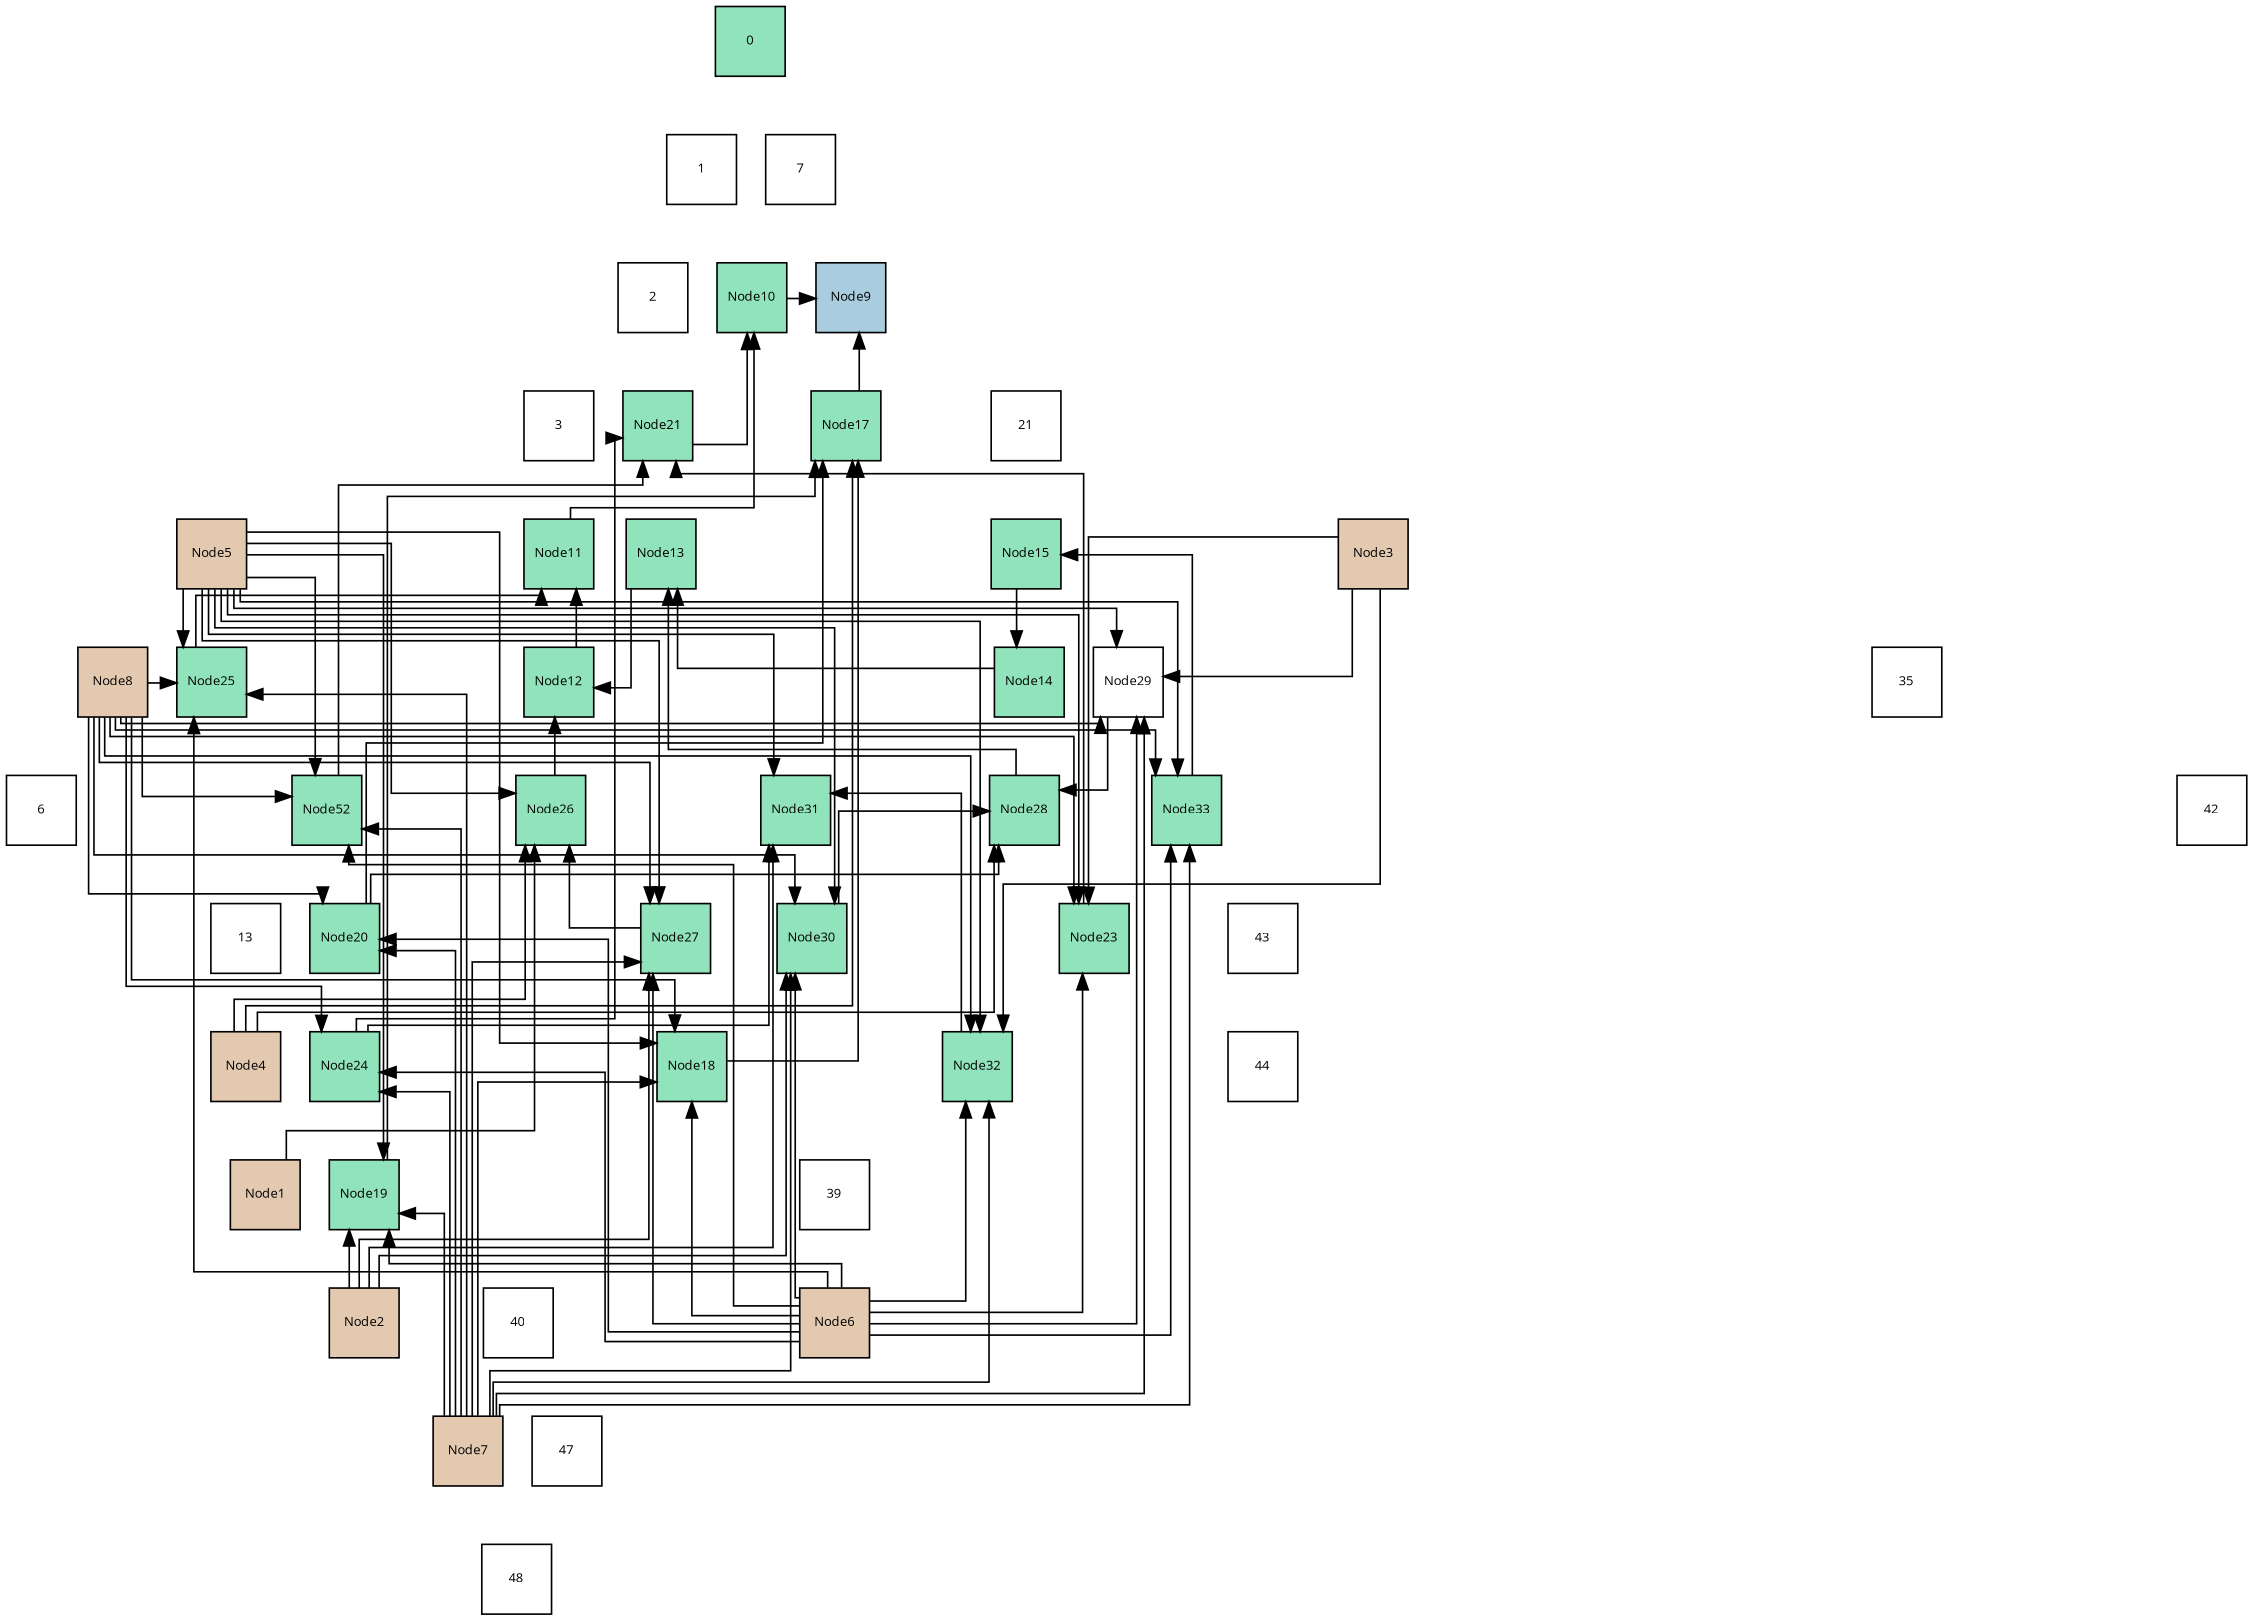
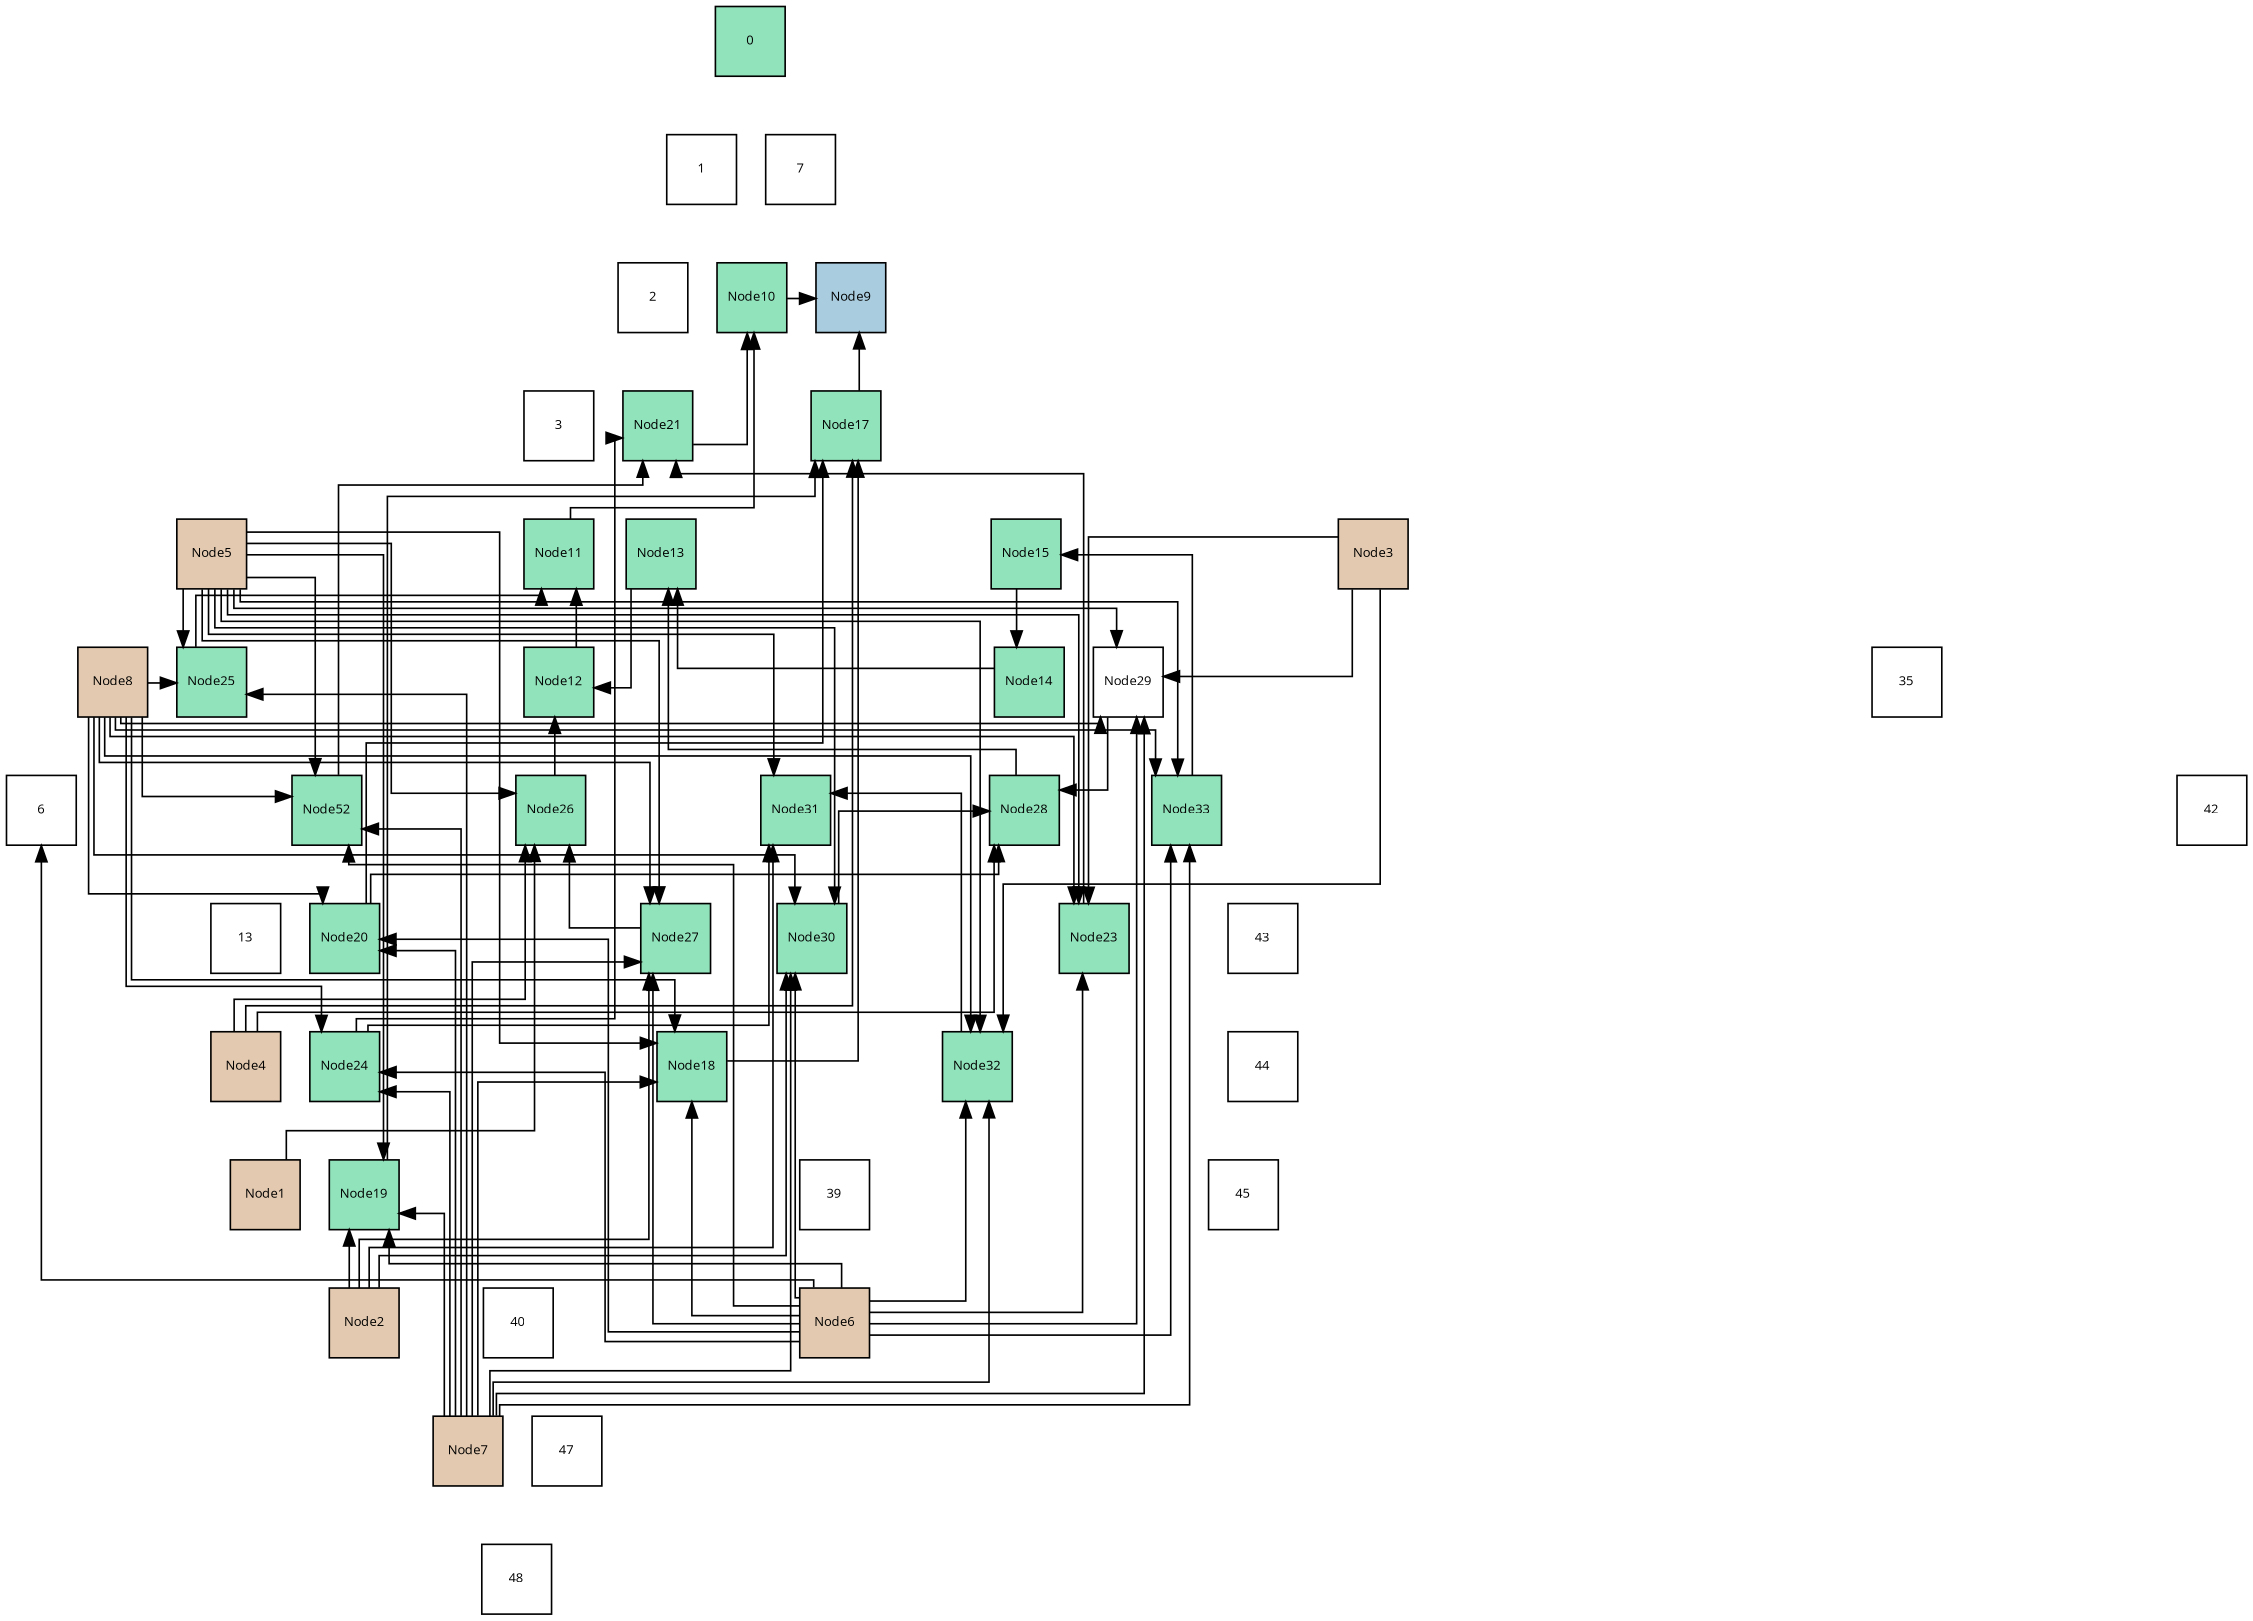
node "21": removed
node "45": added
edge "Node6" -> "Node25": now "Node6" -> "6"
